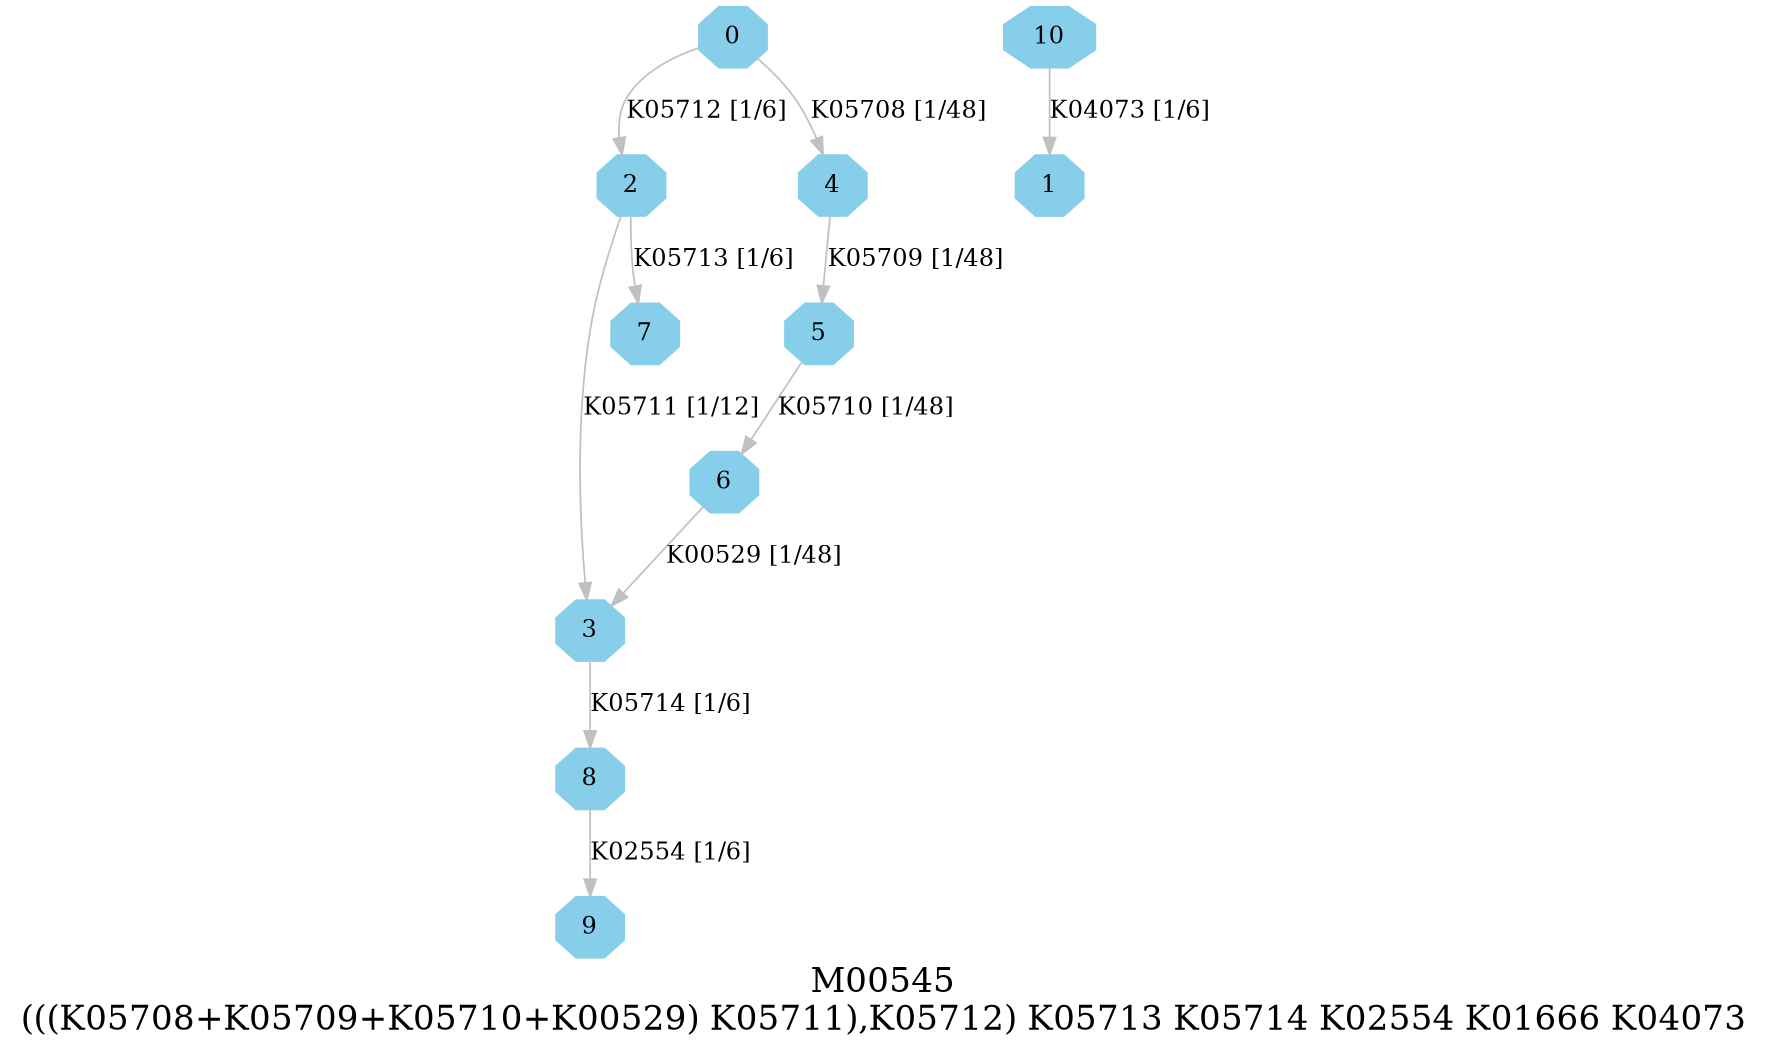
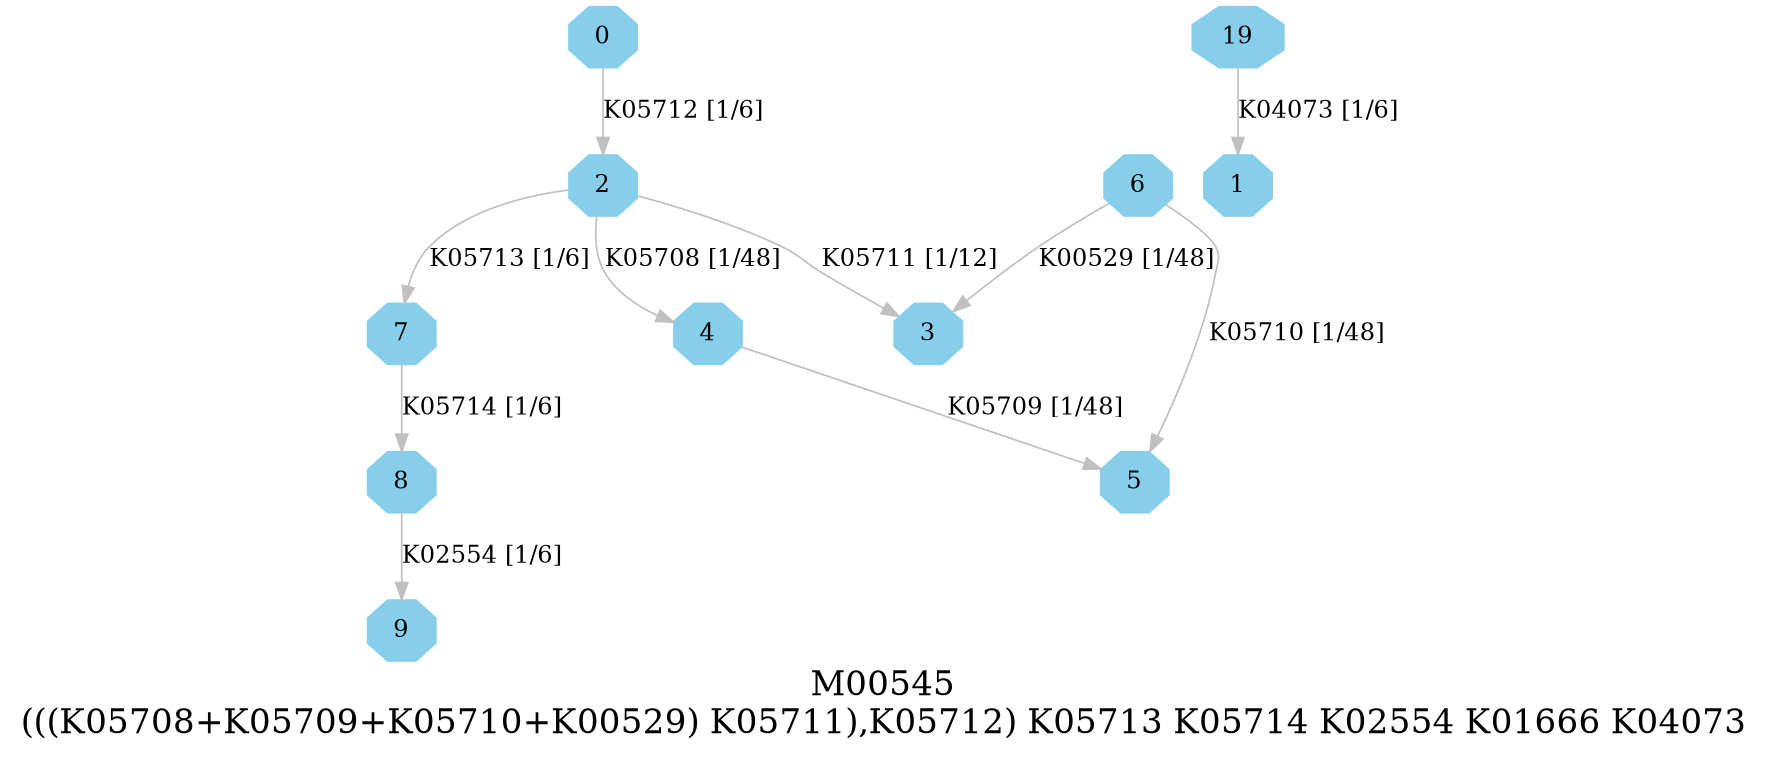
node "10": label "10" -> "19"
edge "0" -> "4": now "2" -> "4"
edge "5" -> "6": reversed
edge "3" -> "8": now "7" -> "8"
